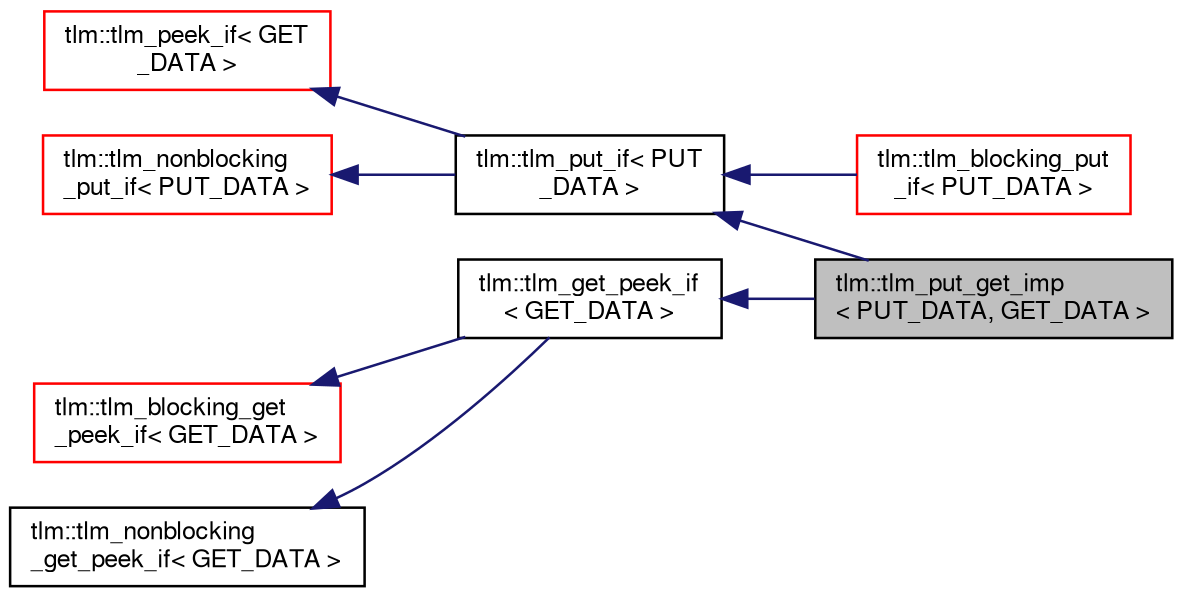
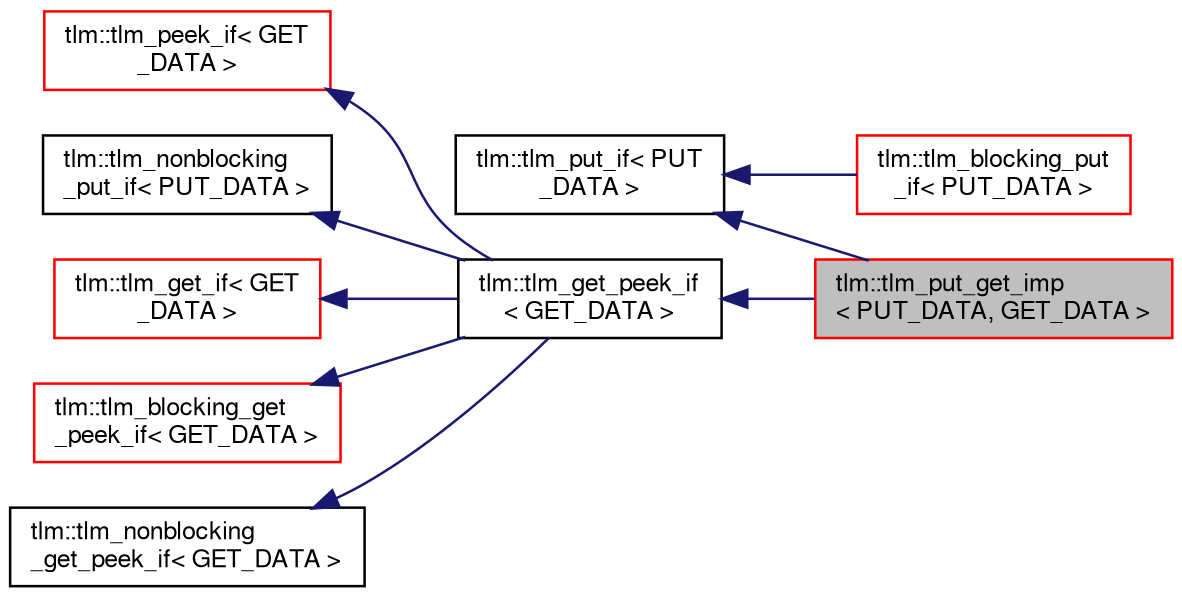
edge "tlm::tlm_put_if< PUT _DATA >" -> "tlm::tlm_peek_if< GET _DATA >": now "tlm::tlm_get_peek_if < GET_DATA >" -> "tlm::tlm_peek_if< GET _DATA >"
node "tlm::tlm_nonblocking _put_if< PUT_DATA >": color red -> black
edge "tlm::tlm_put_if< PUT _DATA >" -> "tlm::tlm_nonblocking _put_if< PUT_DATA >": now "tlm::tlm_get_peek_if < GET_DATA >" -> "tlm::tlm_nonblocking _put_if< PUT_DATA >"
node "tlm::tlm_get_if< GET _DATA >": added
node "tlm::tlm_put_get_imp < PUT_DATA, GET_DATA >": color black -> red
